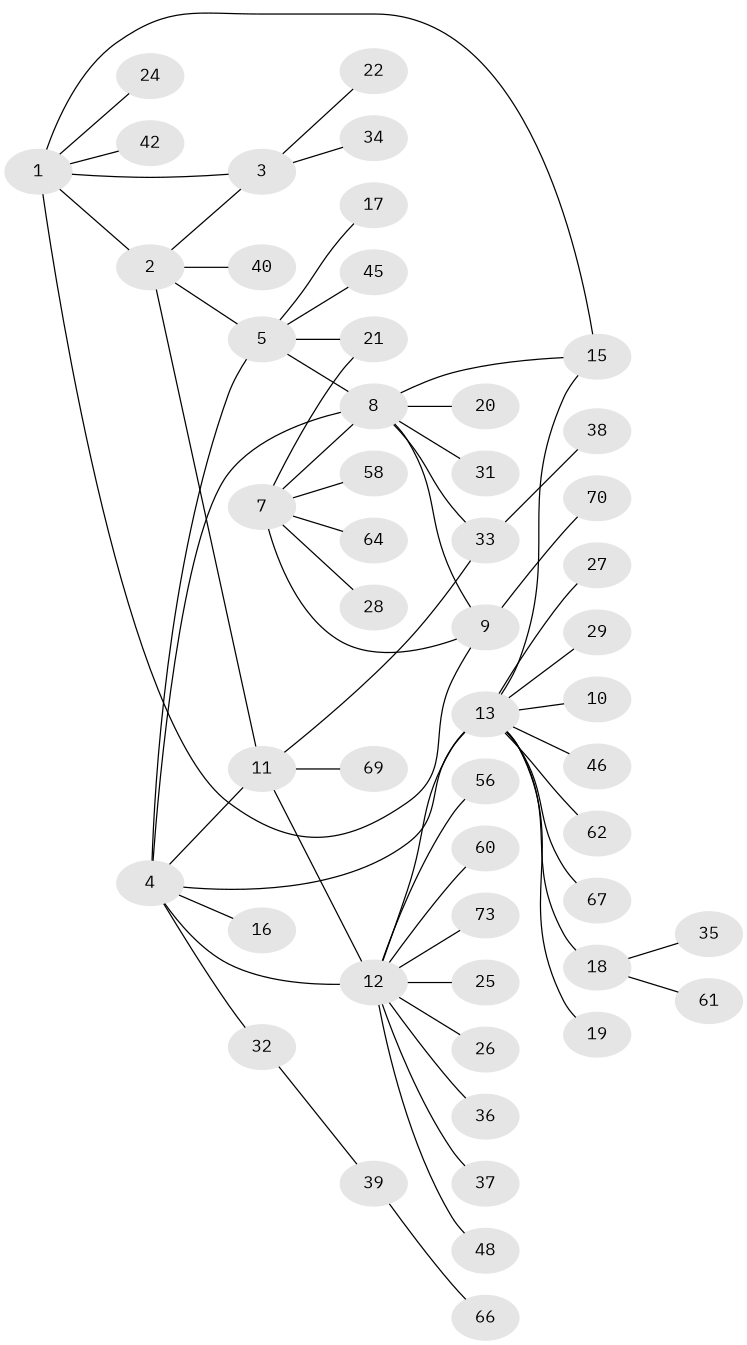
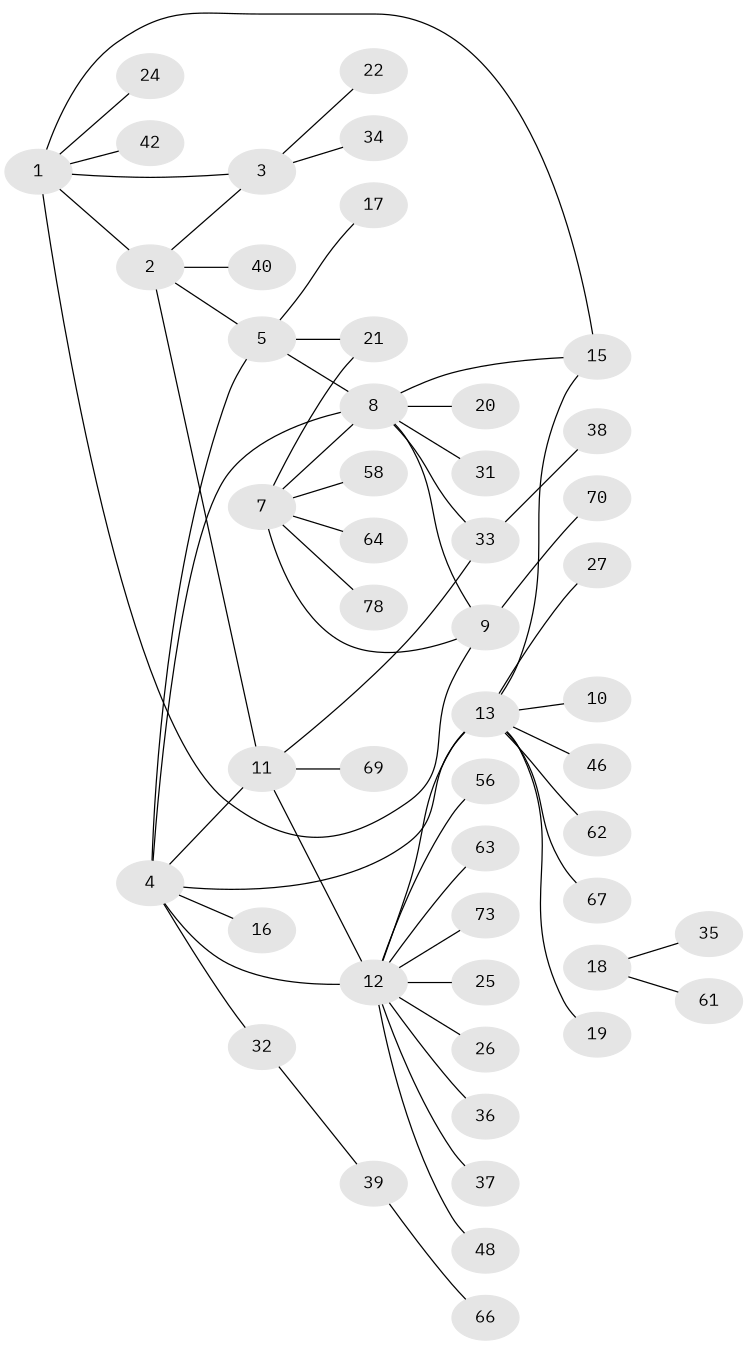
node "45": removed
node "28": label "28" -> "78"
node "29": removed
node "60": label "60" -> "63"
edge "13" -- "18": removed
